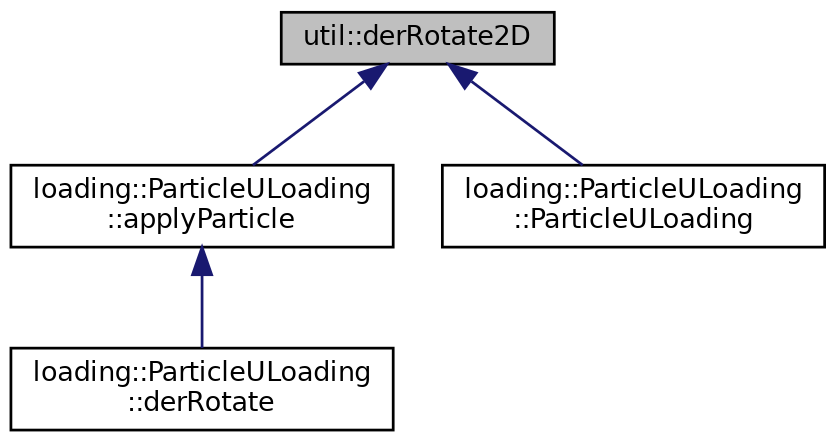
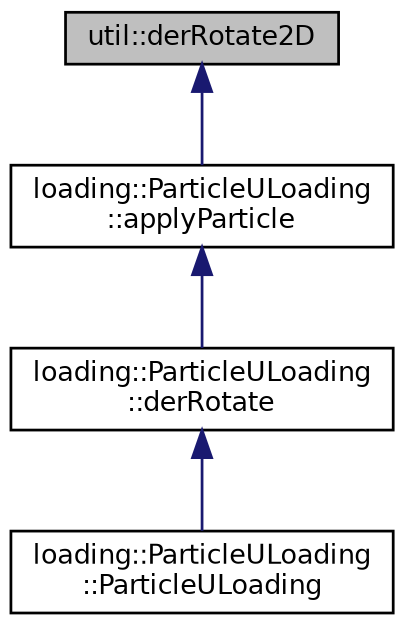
edge "loading::ParticleULoading ::ParticleULoading" -> "util::derRotate2D": now "loading::ParticleULoading ::ParticleULoading" -> "loading::ParticleULoading ::derRotate"
